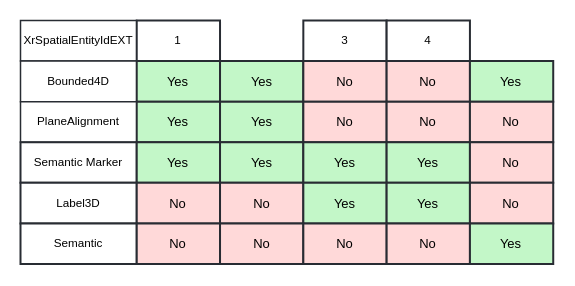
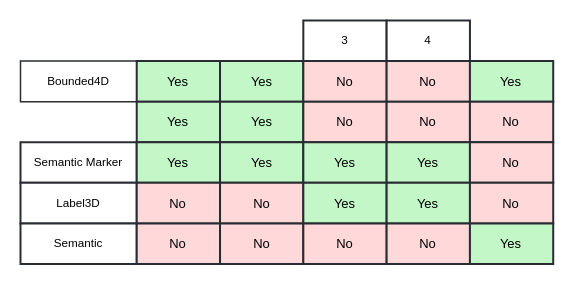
node "XrSpatialEntityIdEXT": removed
node "1": removed
node "PlaneAlignment": removed
